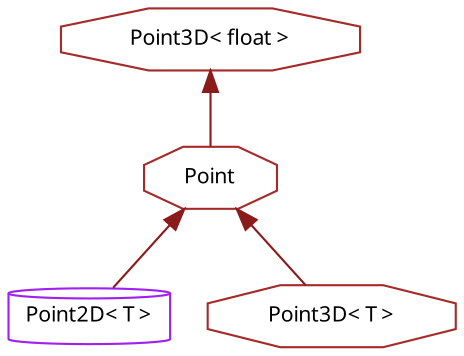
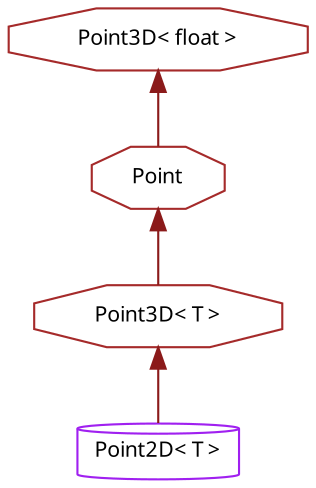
edge "Point2D< T >" -> "Point": now "Point2D< T >" -> "Point3D< T >"
